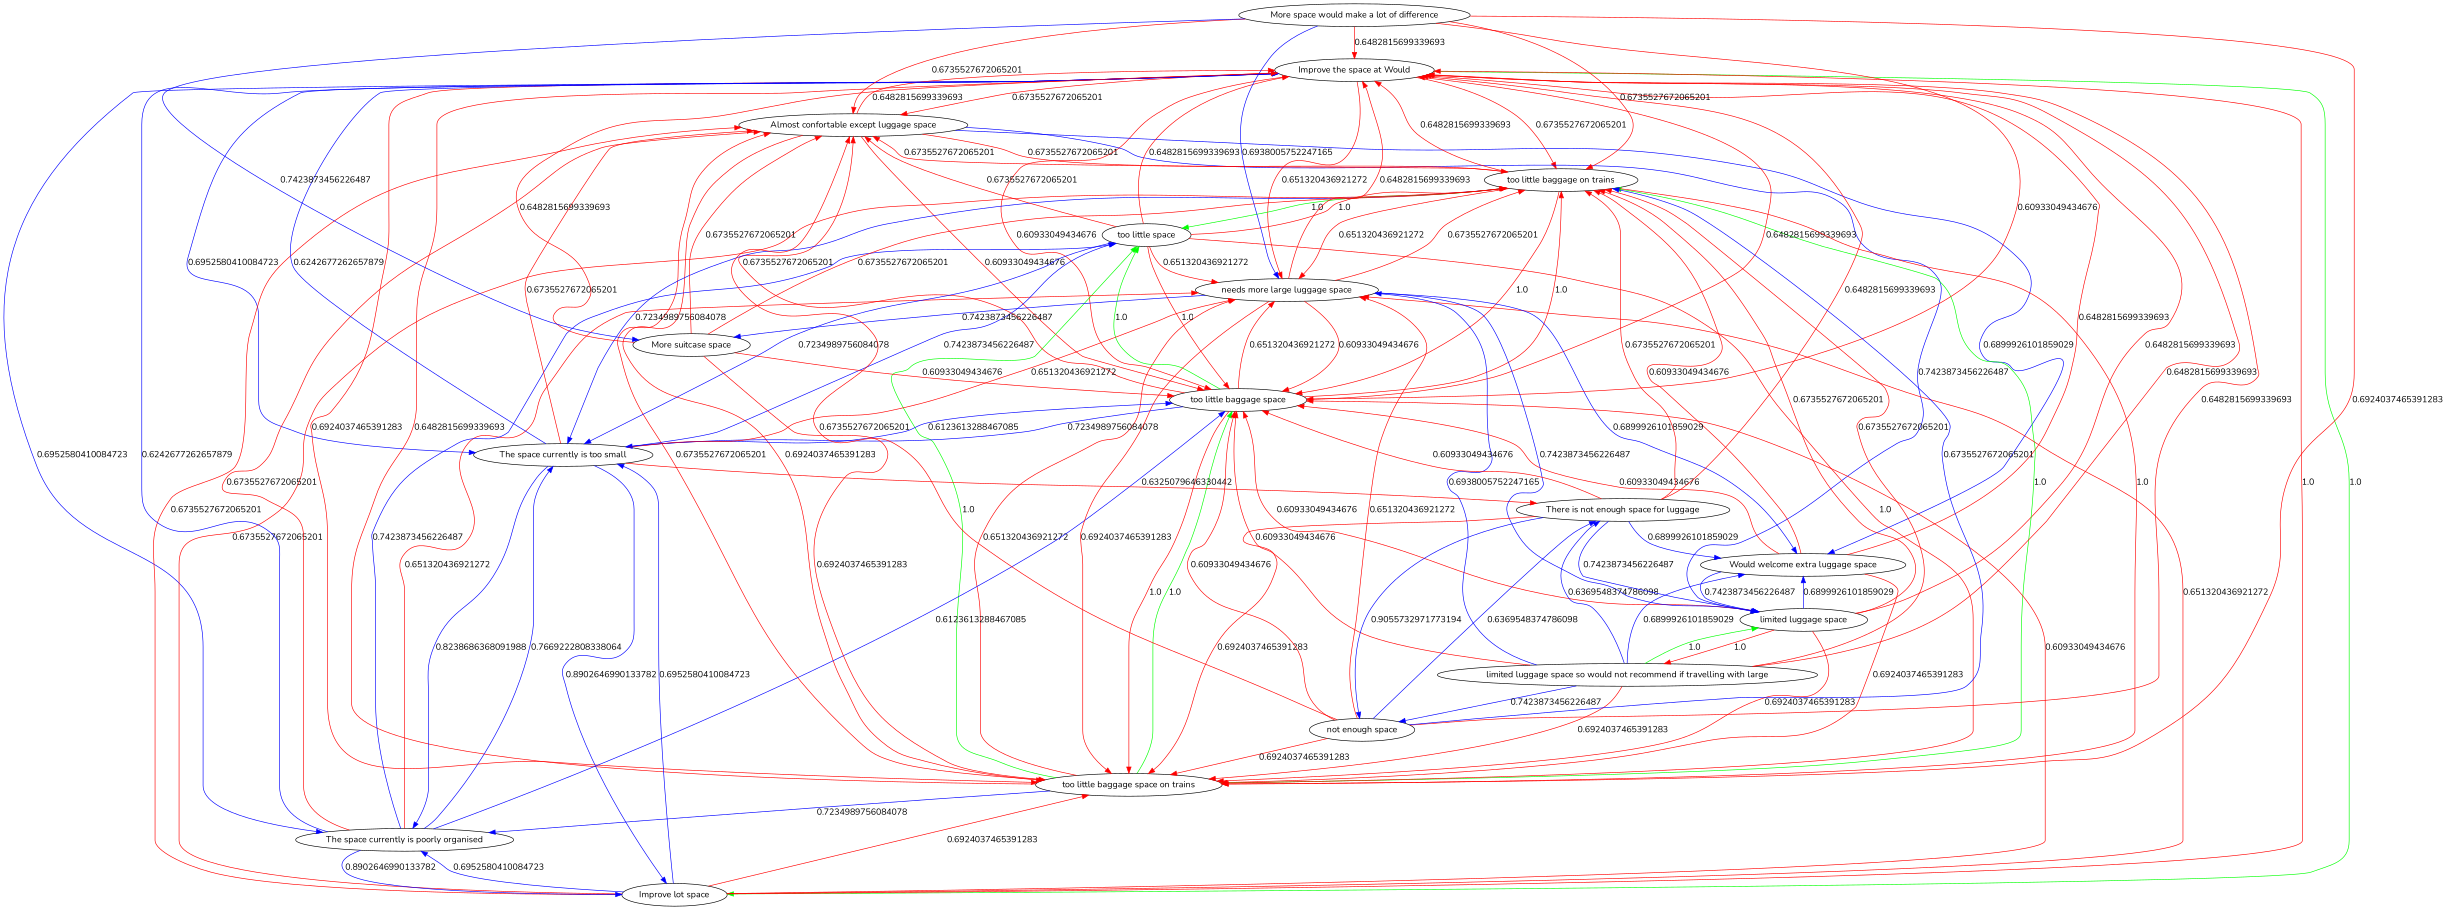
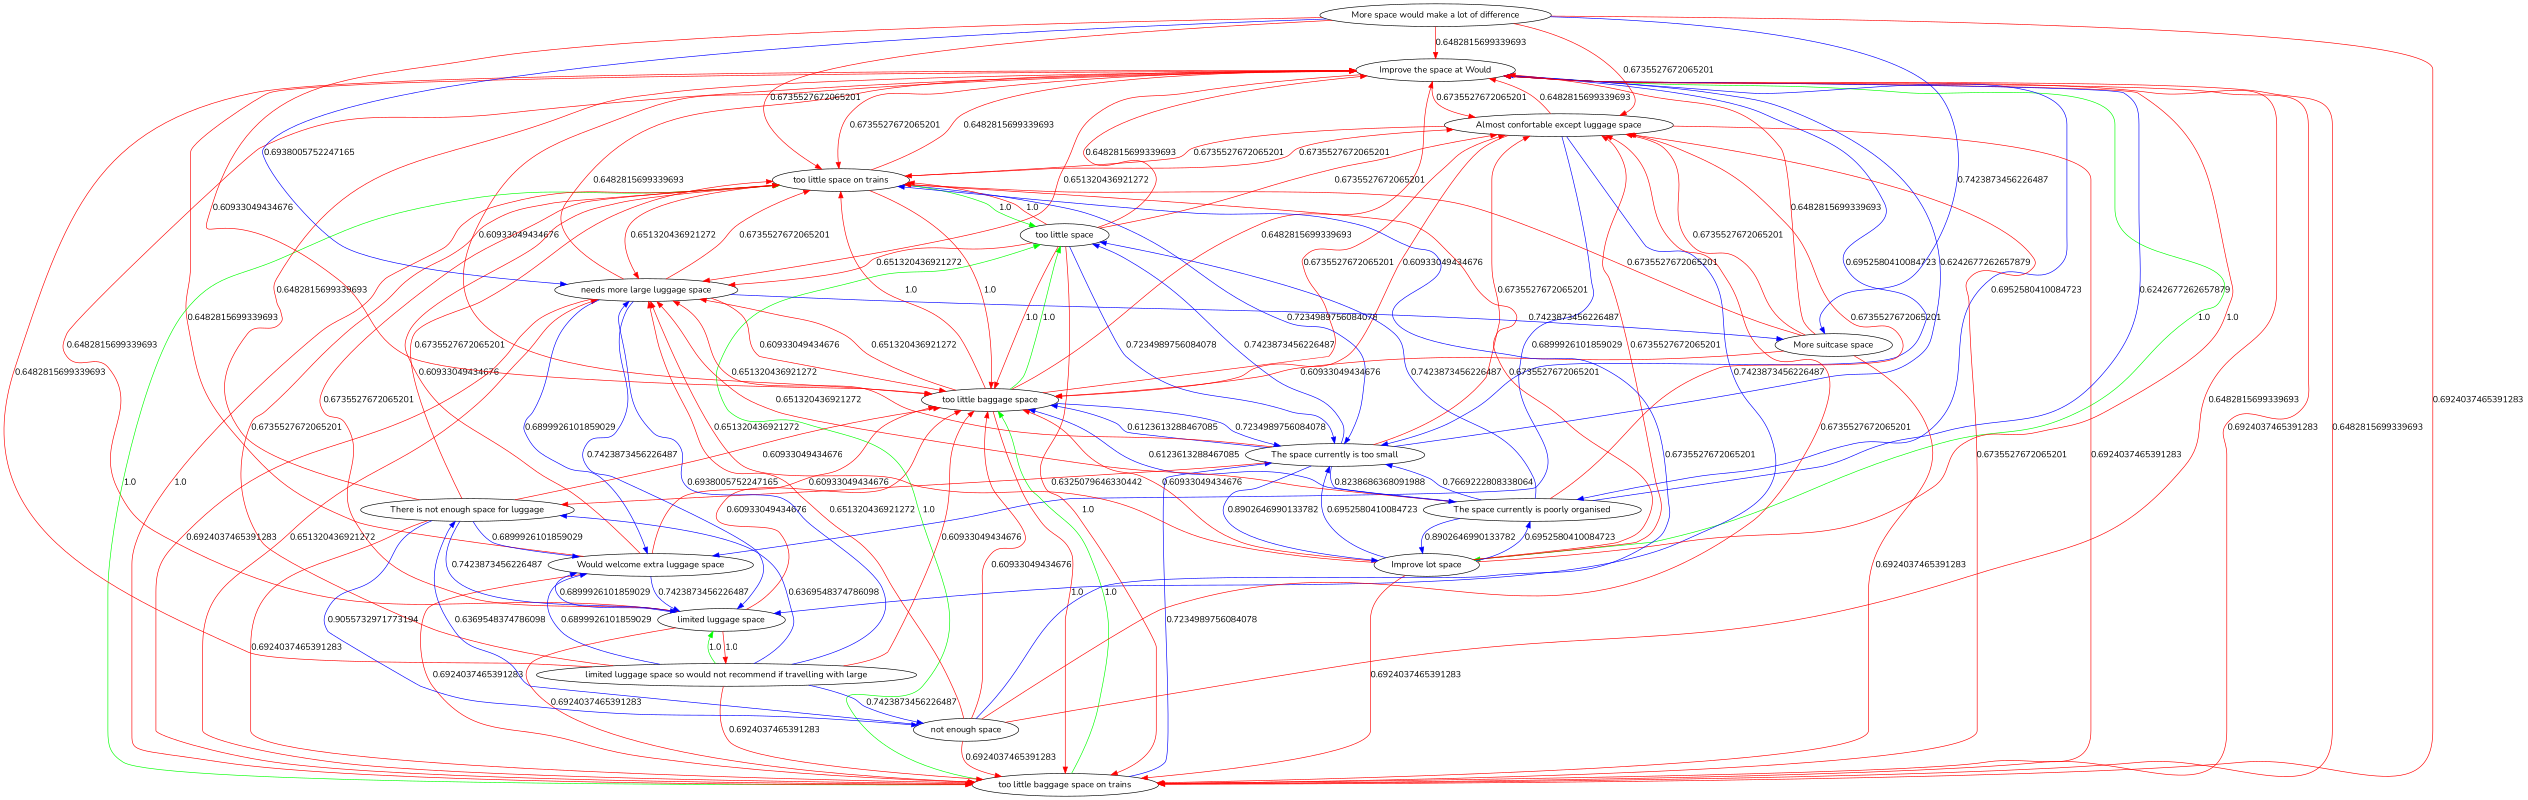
node "too little baggage on trains": label "too little baggage on trains" -> "too little space on trains"
edge "too little baggage space on trains" -> "The space currently is poorly organised": now "too little baggage space on trains" -> "The space currently is too small"
